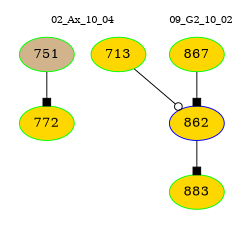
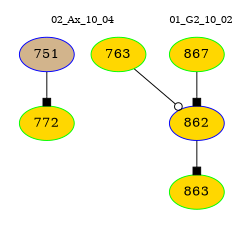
cluster "09_G2_10_02": label "09_G2_10_02" -> "01_G2_10_02"
node "751": color green -> blue
node "713": label "713" -> "763"
node "883": label "883" -> "863"
